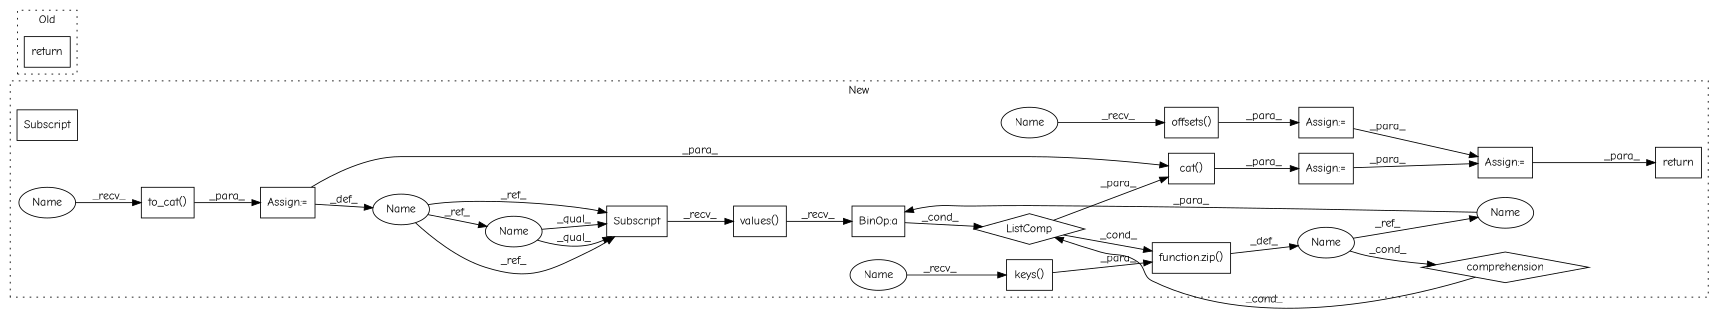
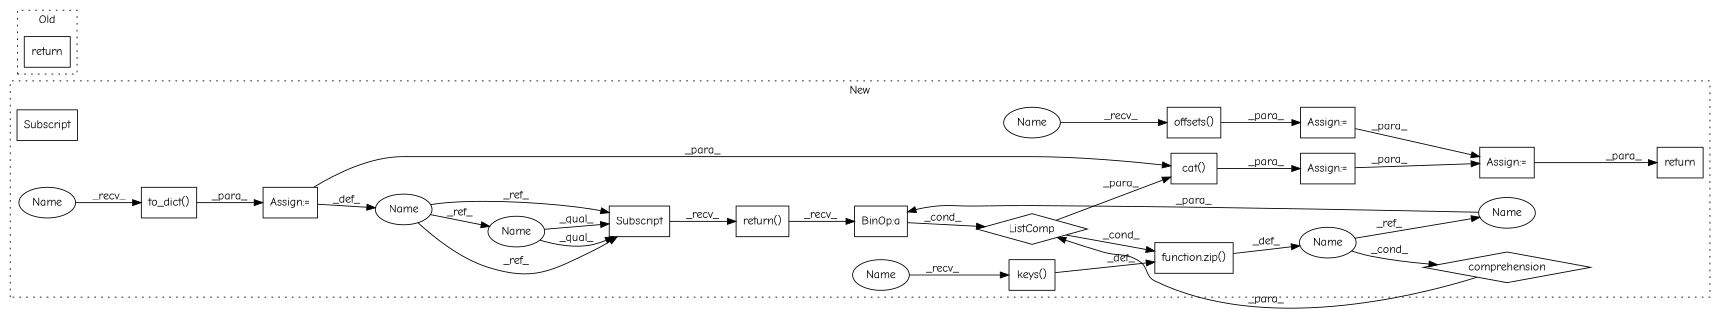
node "to_cat()": label "to_cat()" -> "to_dict()"
node "values()": label "values()" -> "return()"
edge "keys()" -> "function.zip()": label "_para_" -> "_def_"
edge "comprehension" -> "ListComp": label "_cond_" -> "_para_"
